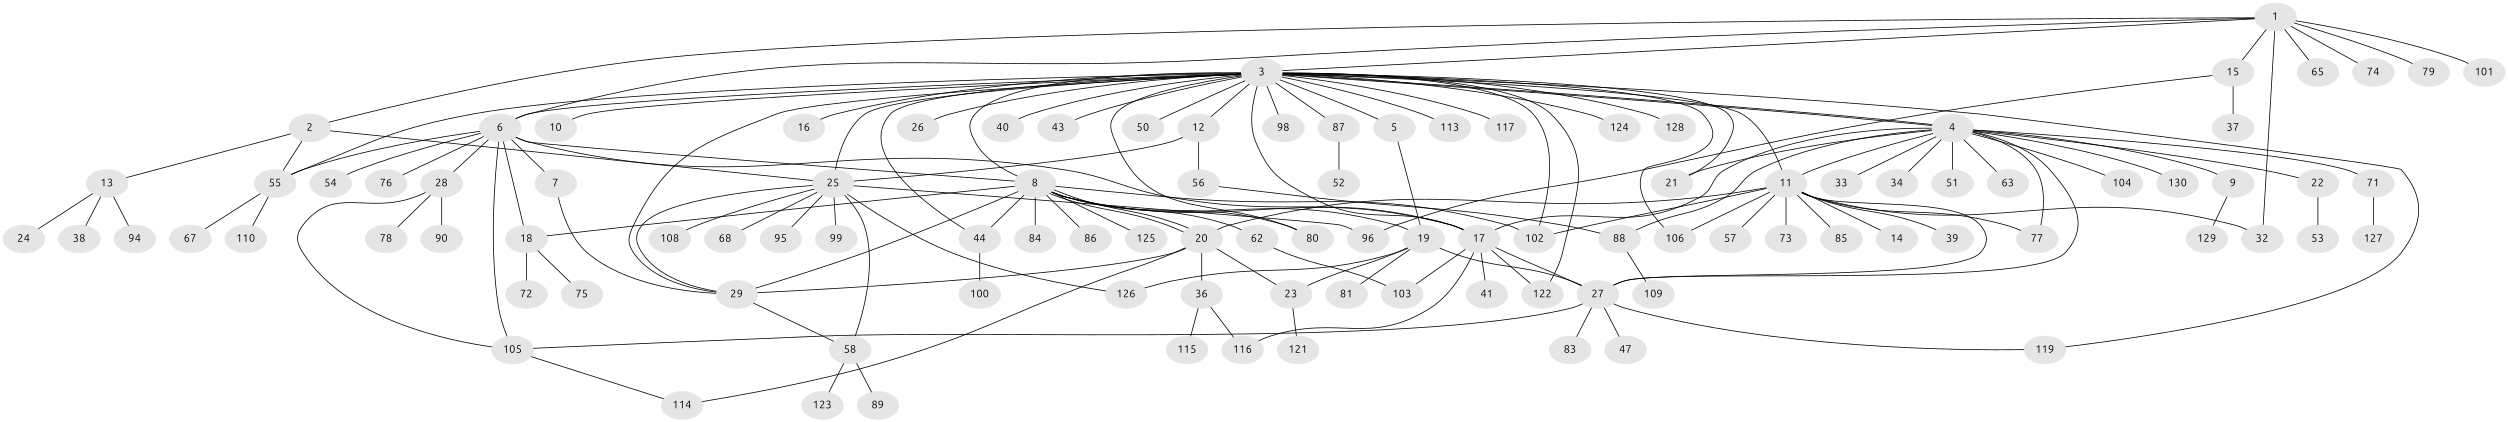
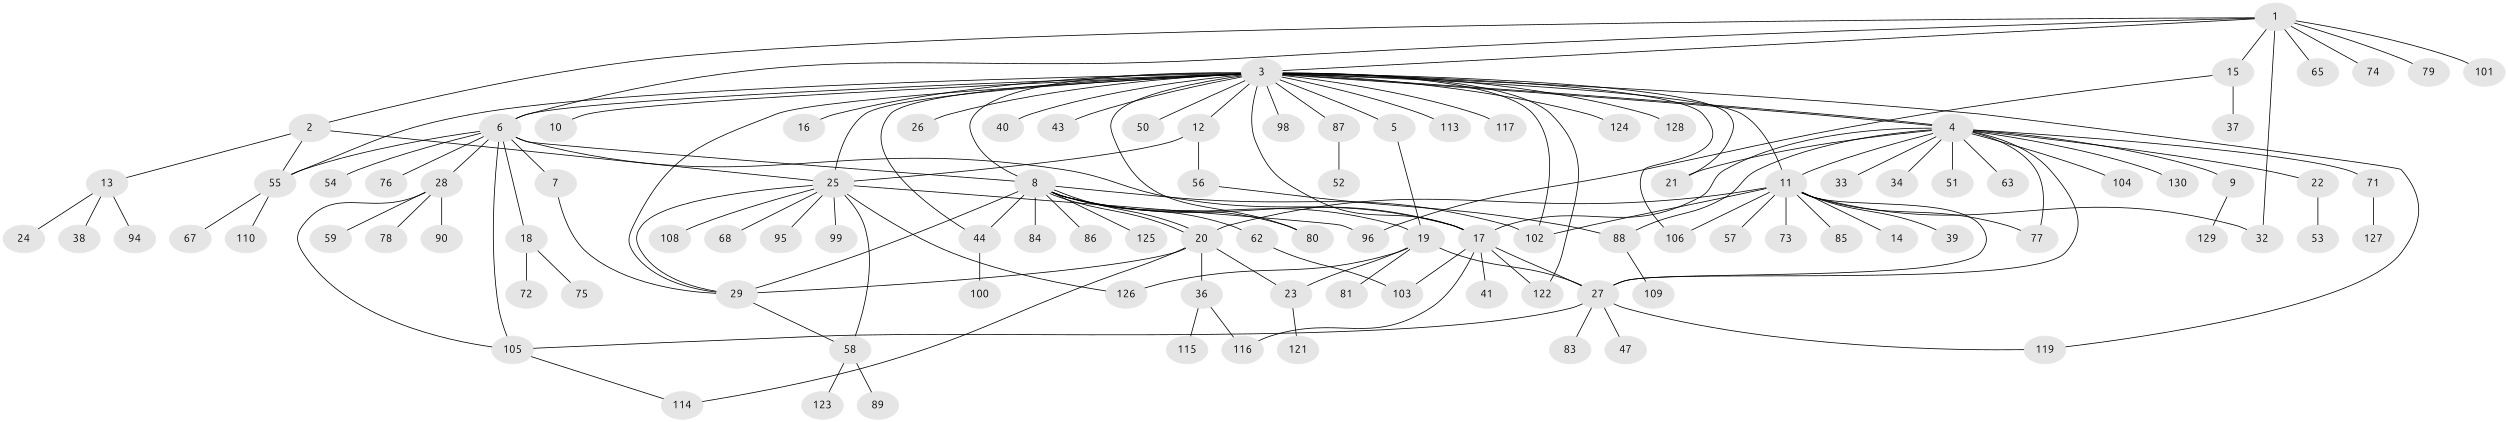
edge "8" -- "18": removed
node "59": added
